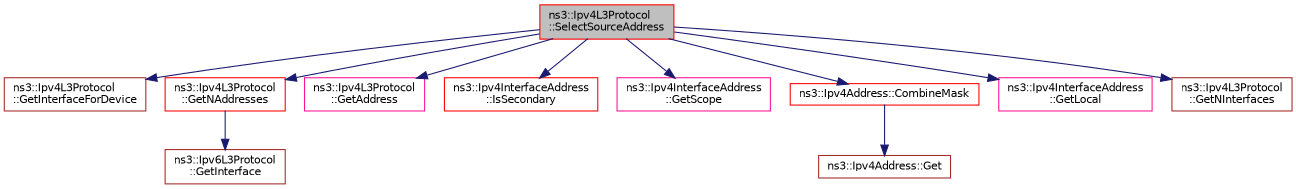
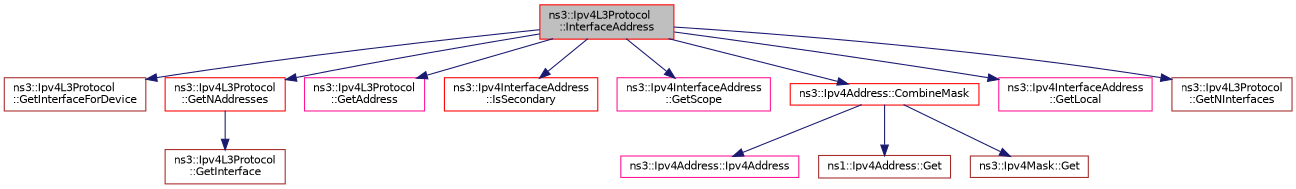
node "ns3::Ipv4L3Protocol ::SelectSourceAddress": label "ns3::Ipv4L3Protocol ::SelectSourceAddress" -> "ns3::Ipv4L3Protocol ::InterfaceAddress"
node "ns3::Ipv6L3Protocol ::GetInterface": label "ns3::Ipv6L3Protocol ::GetInterface" -> "ns3::Ipv4L3Protocol ::GetInterface"
node "ns3::Ipv4Address::Ipv4Address": added
node "ns3::Ipv4Address::Get": label "ns3::Ipv4Address::Get" -> "ns1::Ipv4Address::Get"
node "ns3::Ipv4Mask::Get": added
